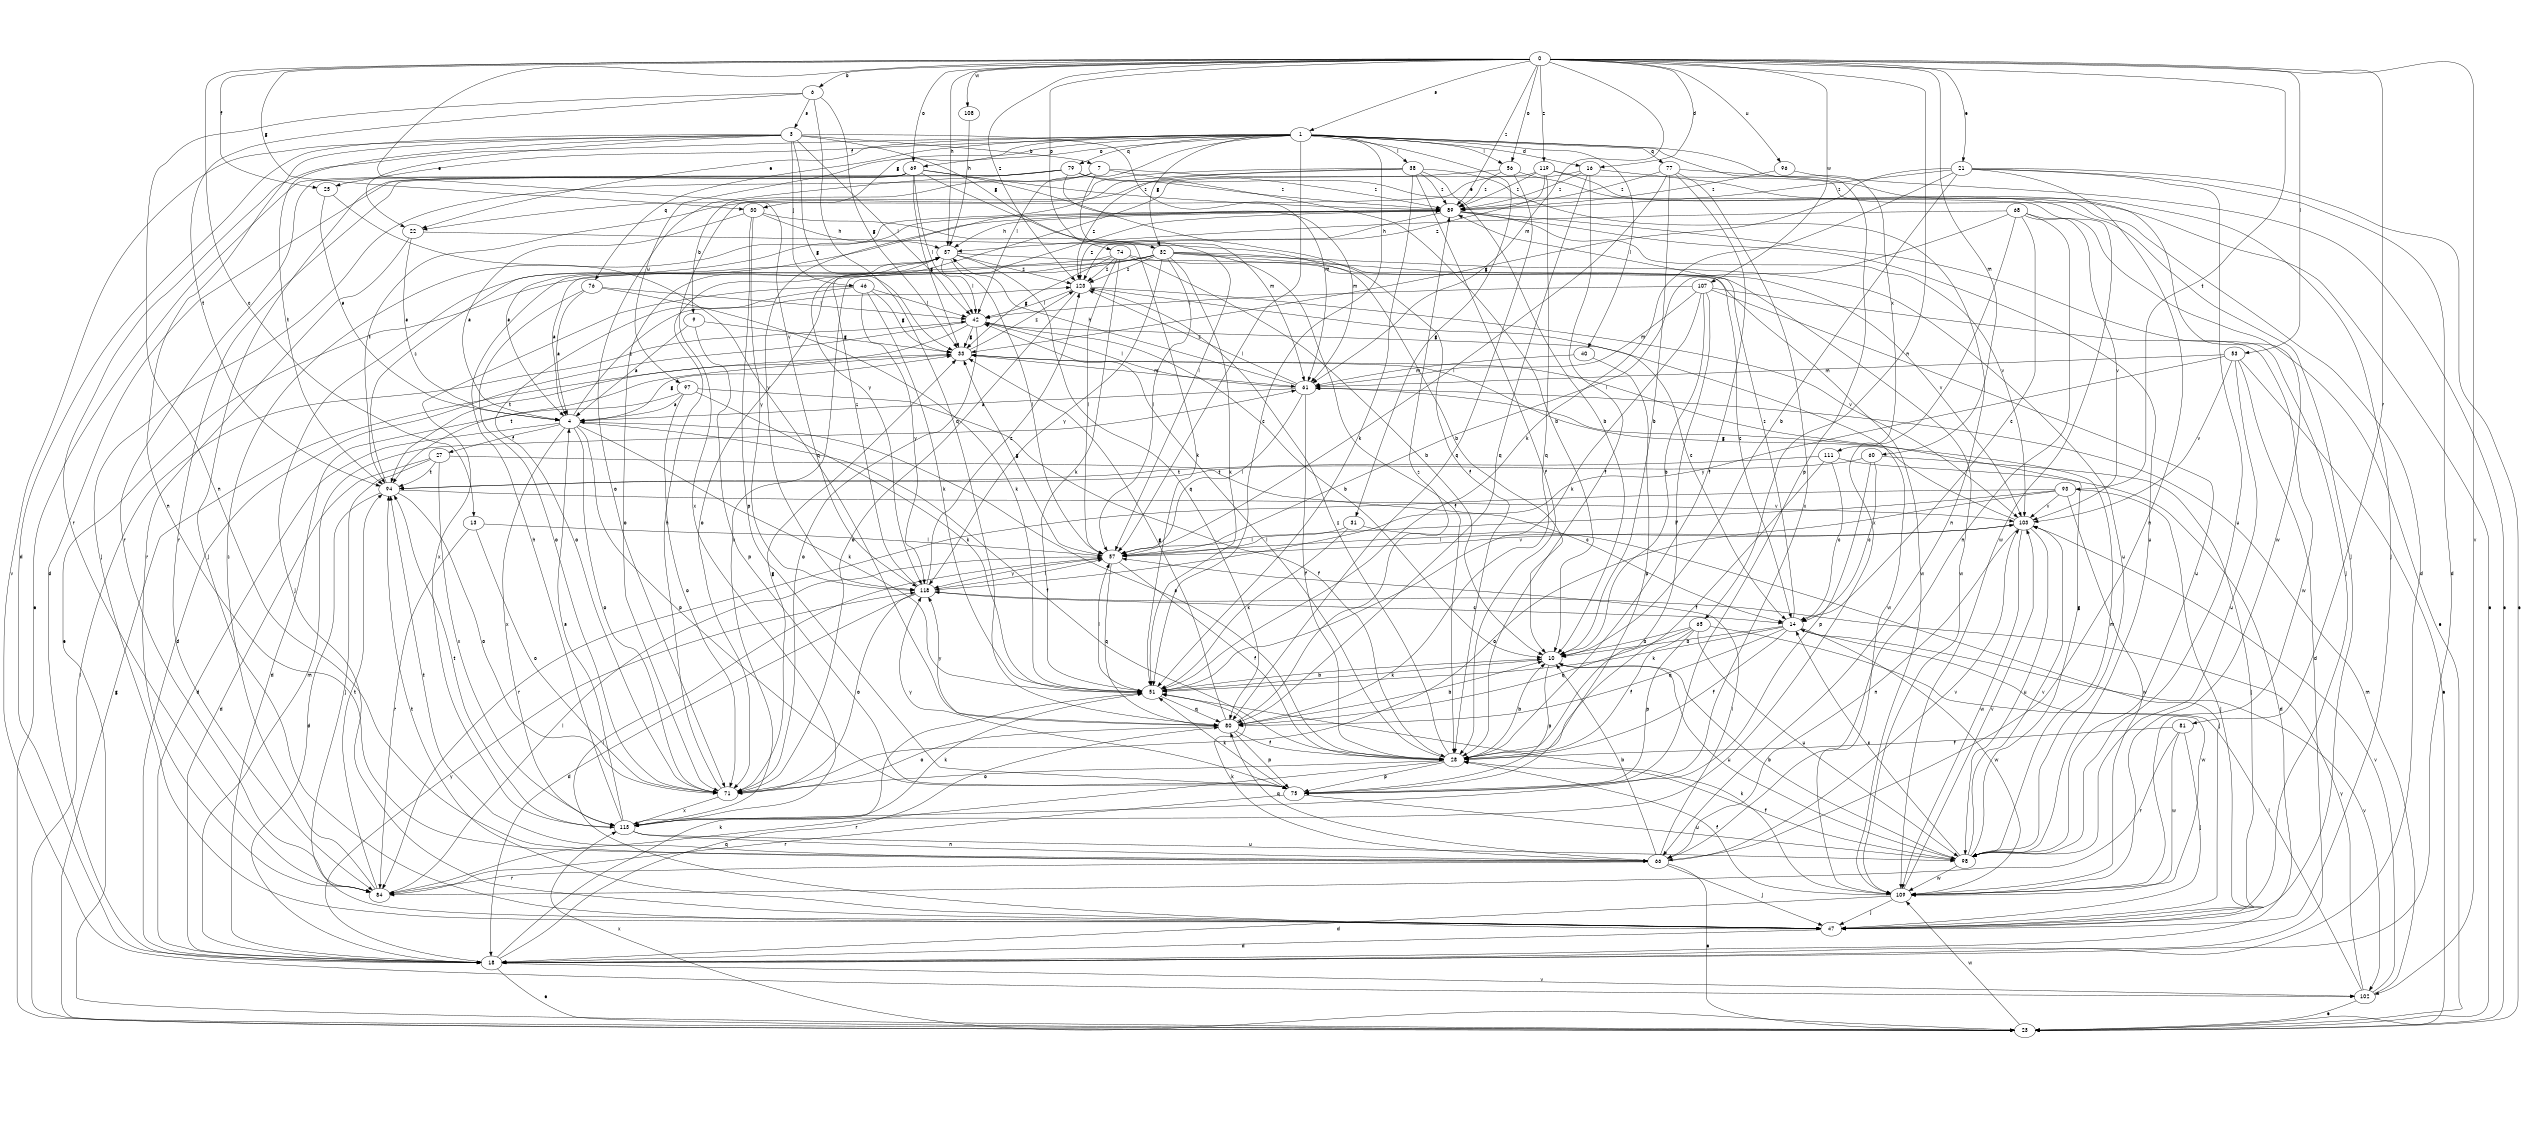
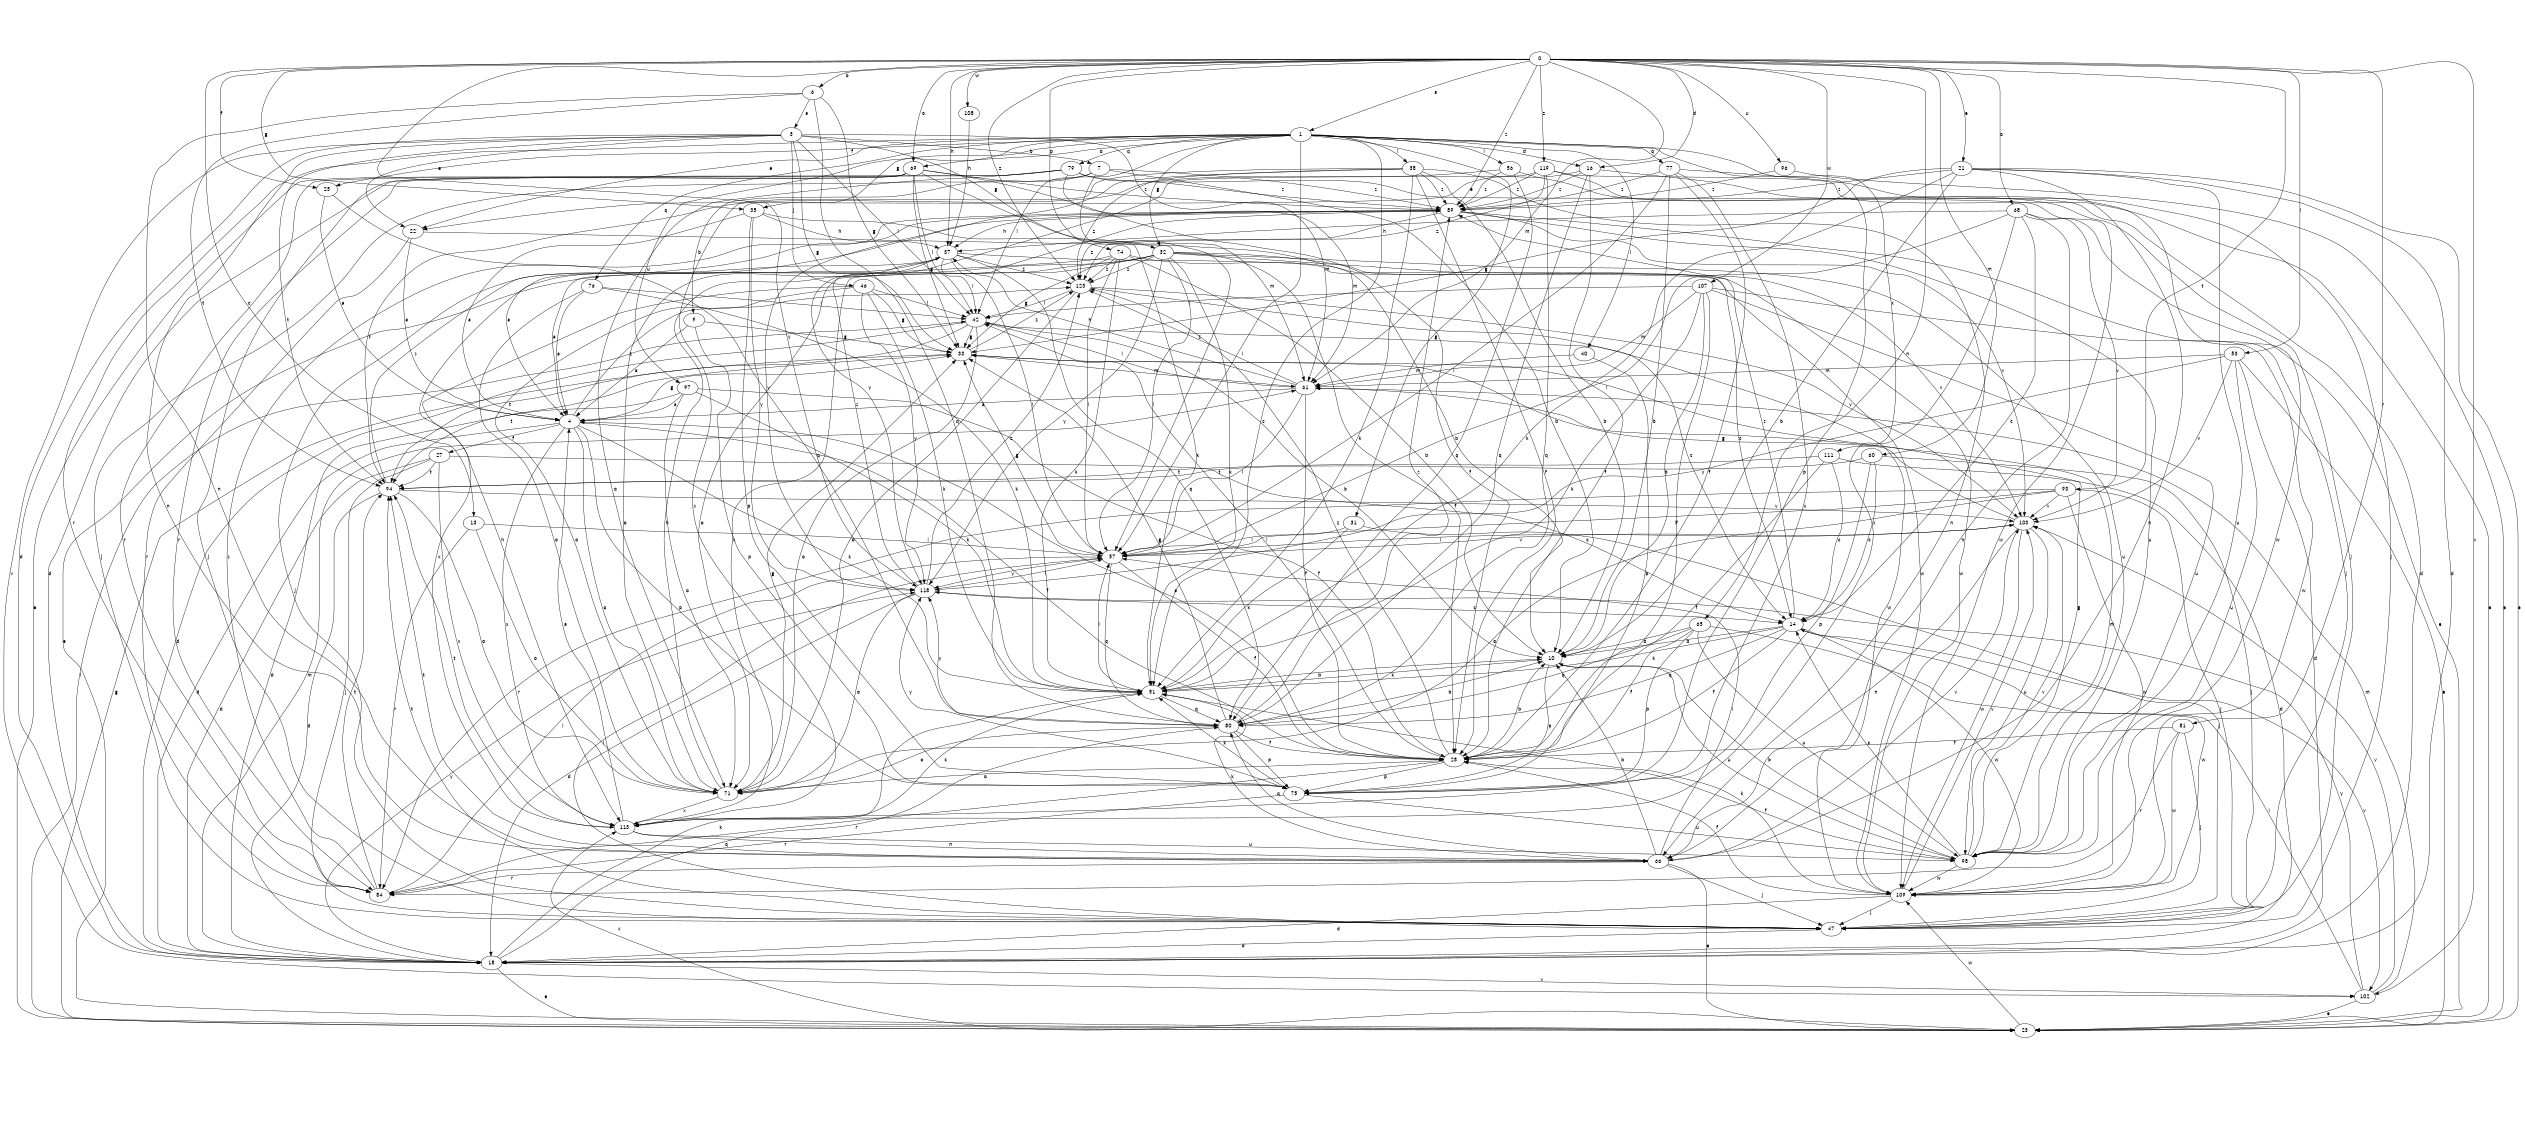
edge "0" -> "56": now "0" -> "68"
node "30": label "30" -> "35"
edge "113" -> "37": reversed
